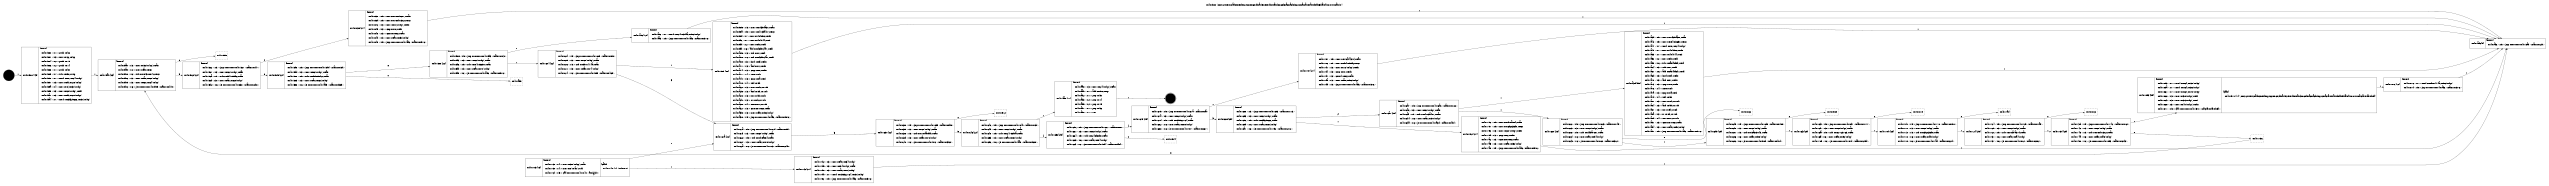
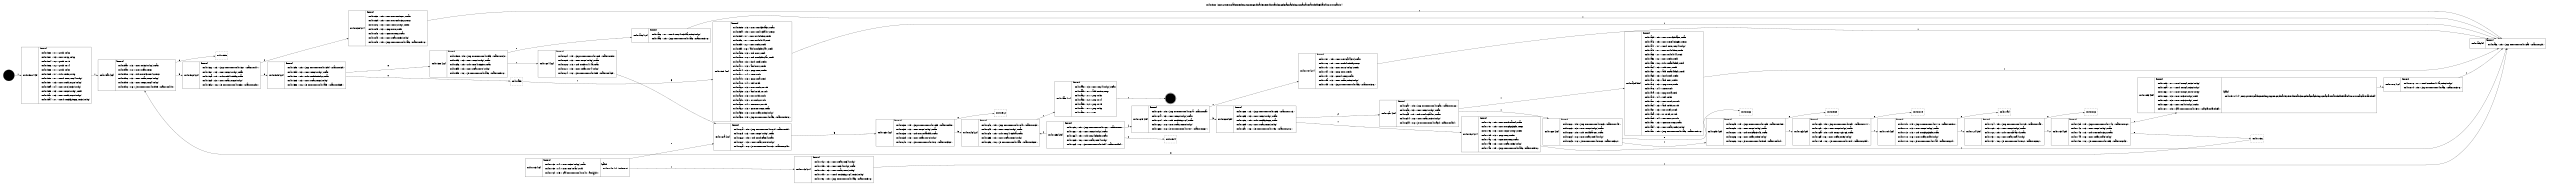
edge "0x401604 [22]" -> "0x4019e5 [88]": now "0x401ab9" -> "0x4019e5 [88]"
edge "0x401646 [22]" -> "0x40165c [25]": reversed
